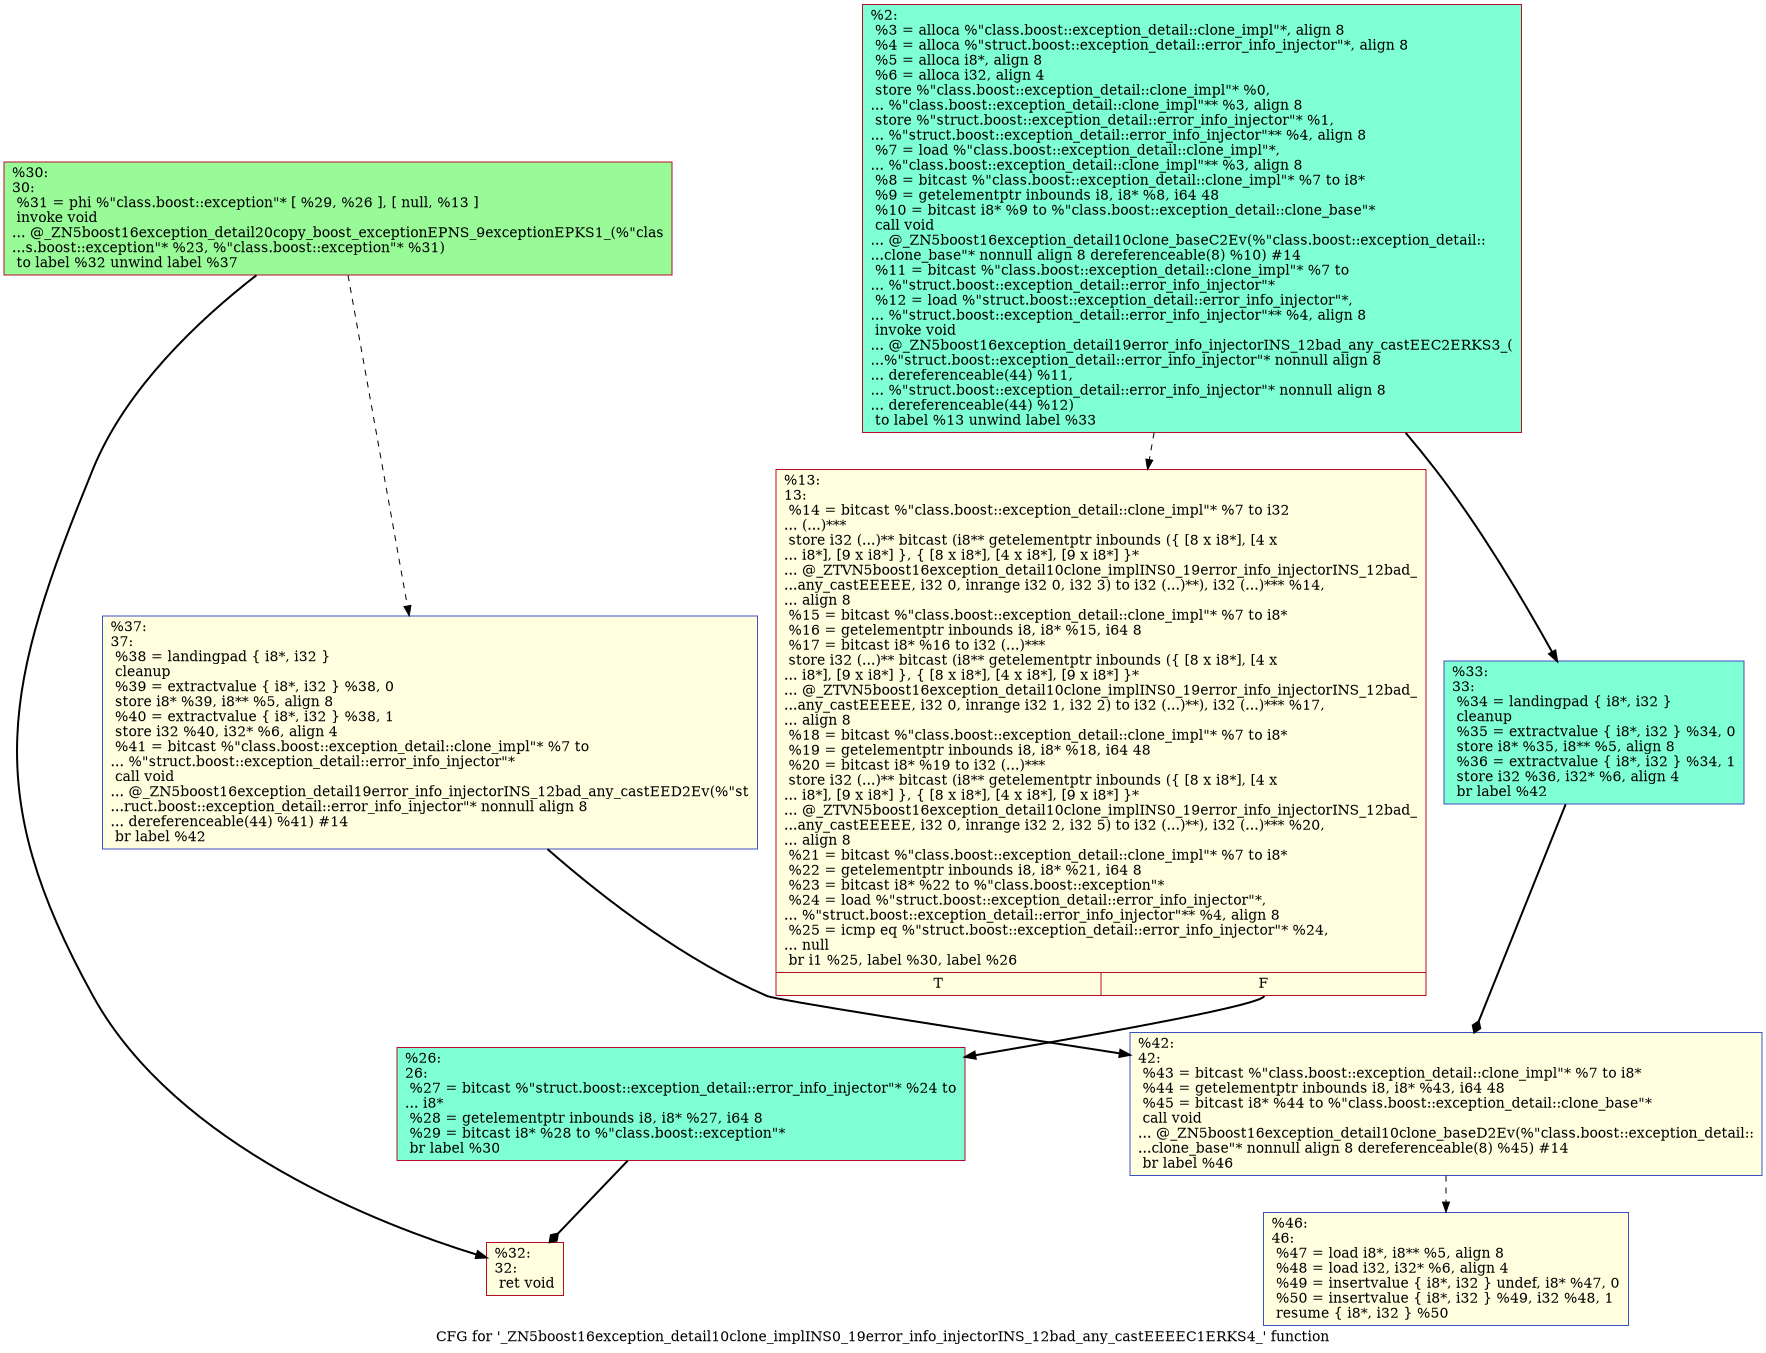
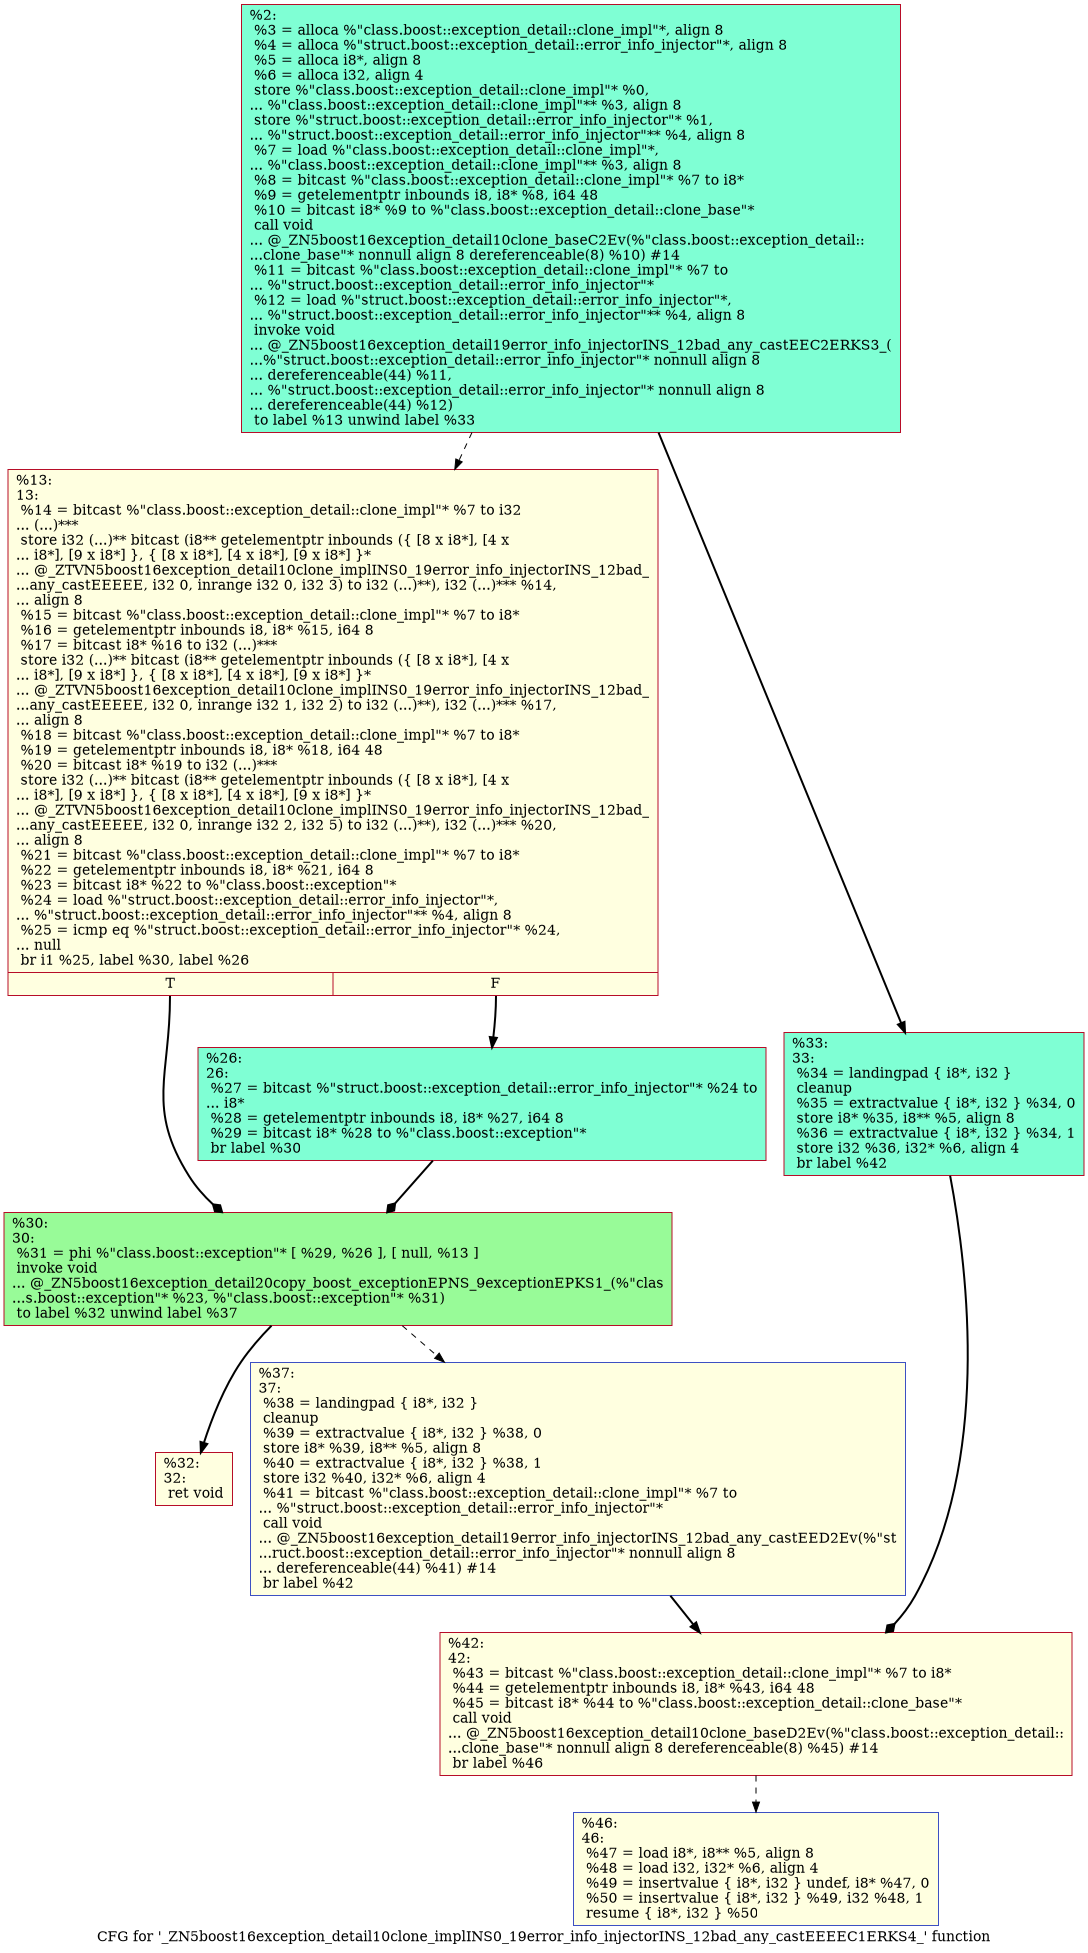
node "%33:": color #3d50c3ff -> #b70d28ff
node "%42:": color #3d50c3ff -> #b70d28ff
edge "%13:" -> "%30:": added
edge "%26:" -> "%32:": now "%26:" -> "%30:"
